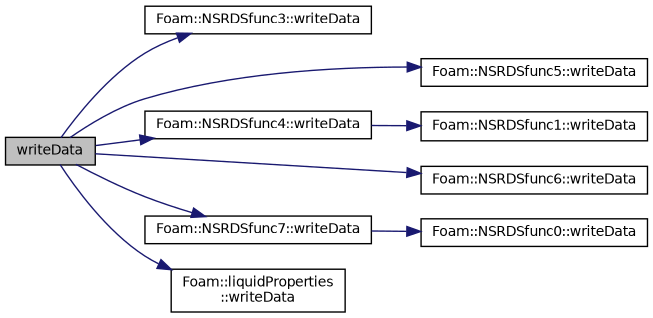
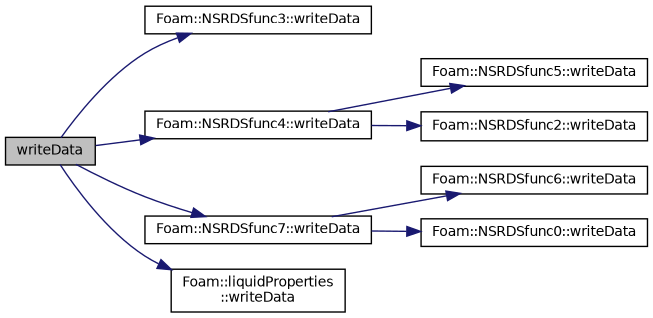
edge "writeData" -> "Foam::NSRDSfunc5::writeData": now "Foam::NSRDSfunc4::writeData" -> "Foam::NSRDSfunc5::writeData"
node "Foam::NSRDSfunc1::writeData": label "Foam::NSRDSfunc1::writeData" -> "Foam::NSRDSfunc2::writeData"
edge "writeData" -> "Foam::NSRDSfunc6::writeData": now "Foam::NSRDSfunc7::writeData" -> "Foam::NSRDSfunc6::writeData"
